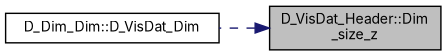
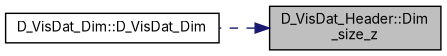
node "D_Dim_Dim::D_VisDat_Dim": label "D_Dim_Dim::D_VisDat_Dim" -> "D_VisDat_Dim::D_VisDat_Dim"
